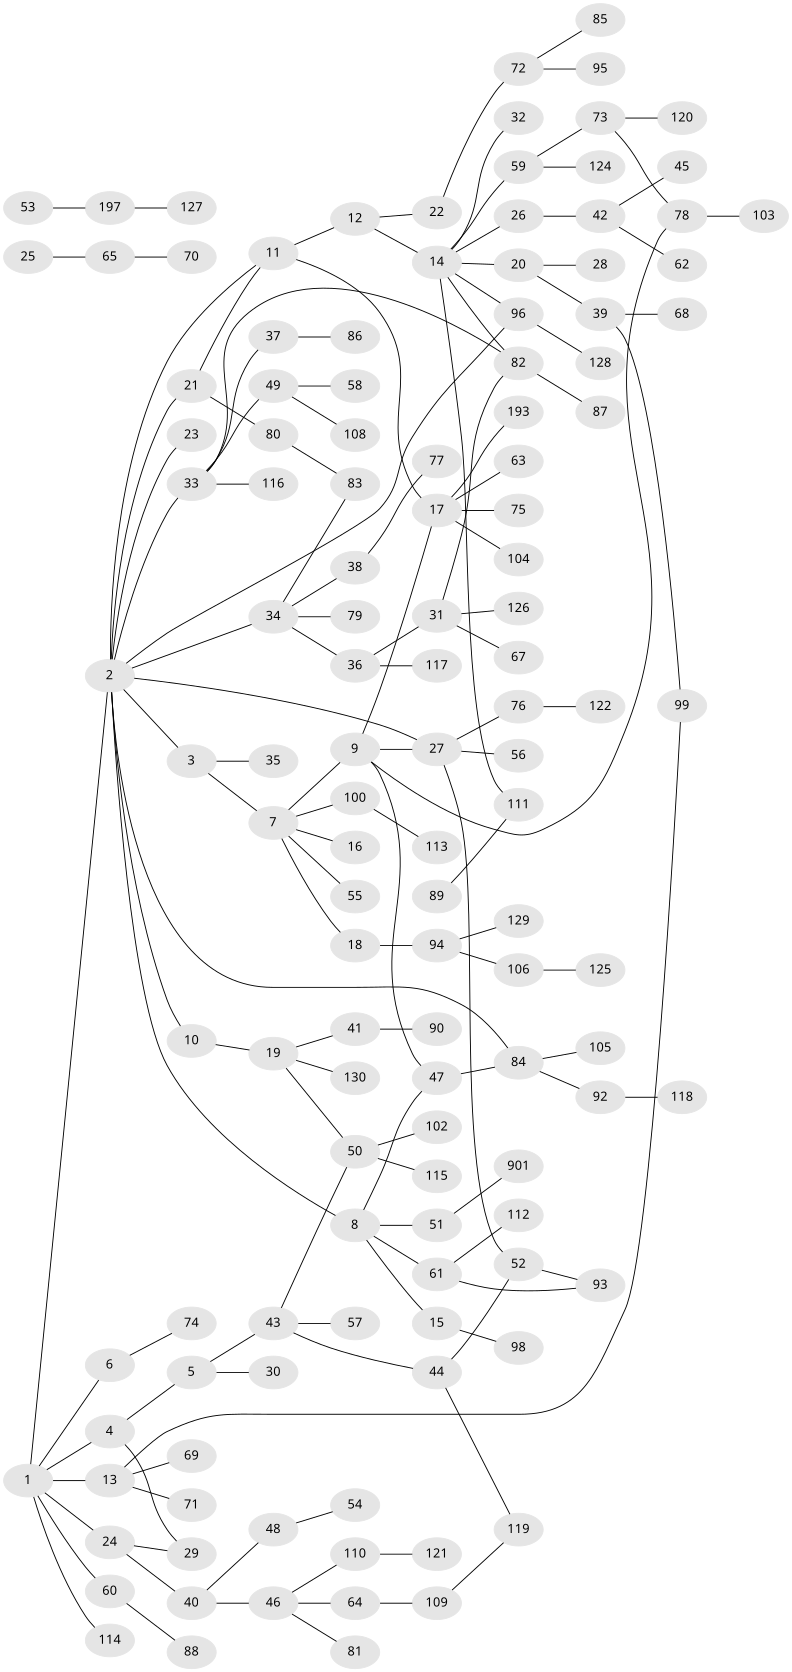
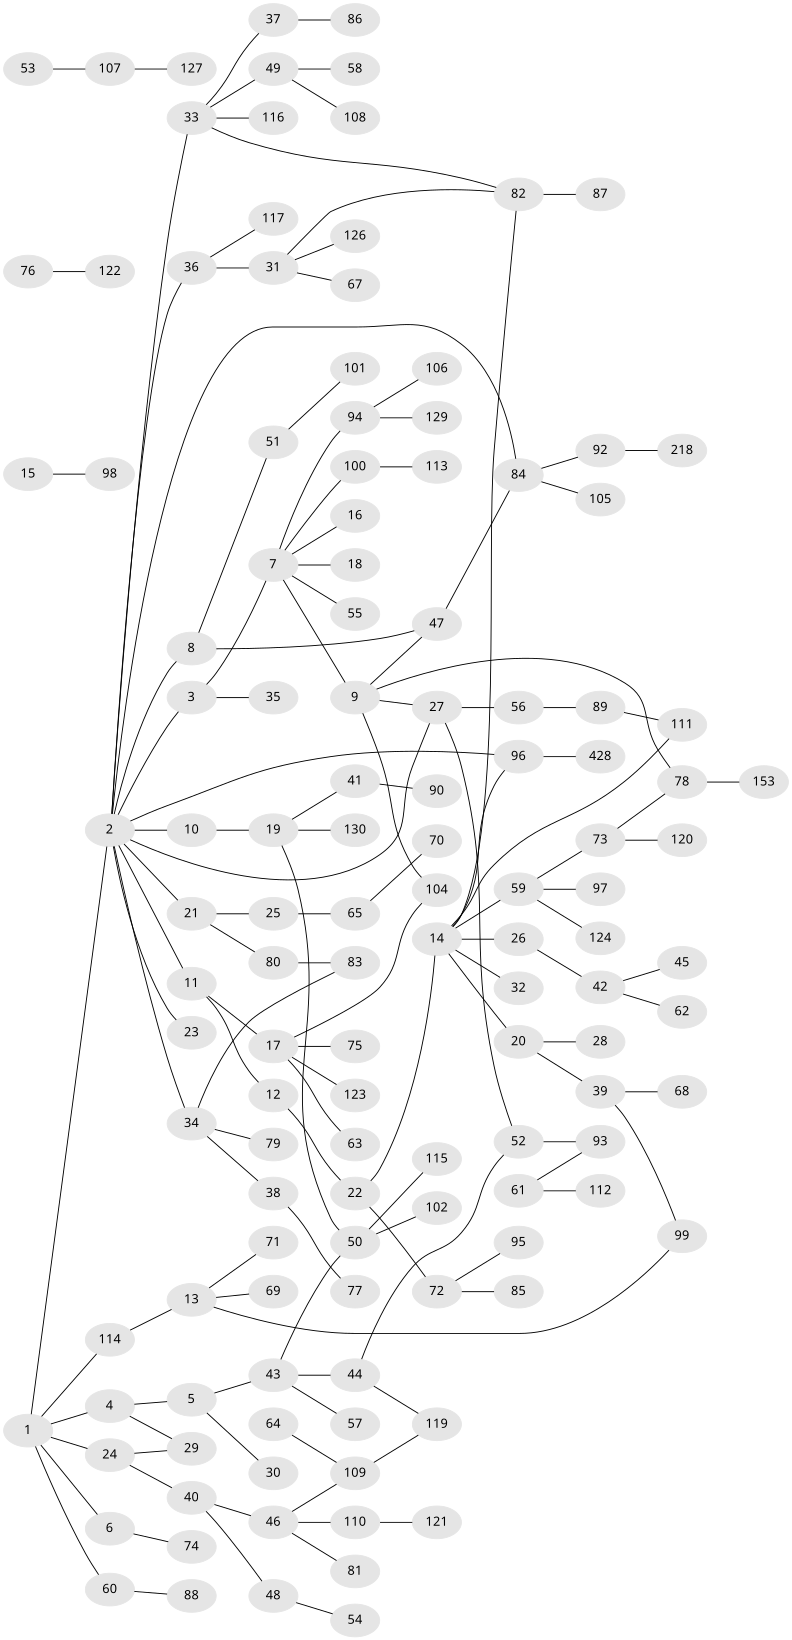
node "197": label "197" -> "107"
node "103": label "103" -> "153"
edge "12" -- "14": now "22" -- "14"
edge "11" -- "21": now "25" -- "21"
node "128": label "128" -> "428"
node "193": label "193" -> "123"
edge "17" -- "9": now "104" -- "9"
edge "34" -- "36": now "2" -- "36"
edge "56" -- "89": added
edge "76" -- "27": removed
node "97": added
edge "18" -- "94": now "7" -- "94"
node "125": removed
node "118": label "118" -> "218"
node "901": label "901" -> "101"
edge "8" -- "61": removed
edge "8" -- "15": removed
edge "1" -- "13": now "114" -- "13"
edge "46" -- "64": now "46" -- "109"
